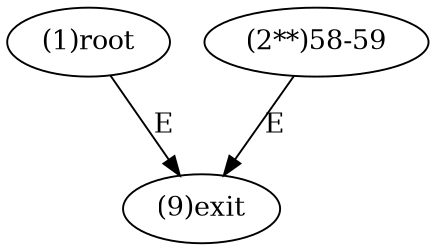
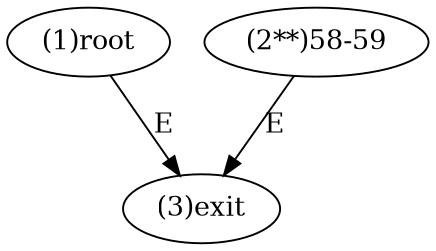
node "(9)exit": label "(9)exit" -> "(3)exit"
